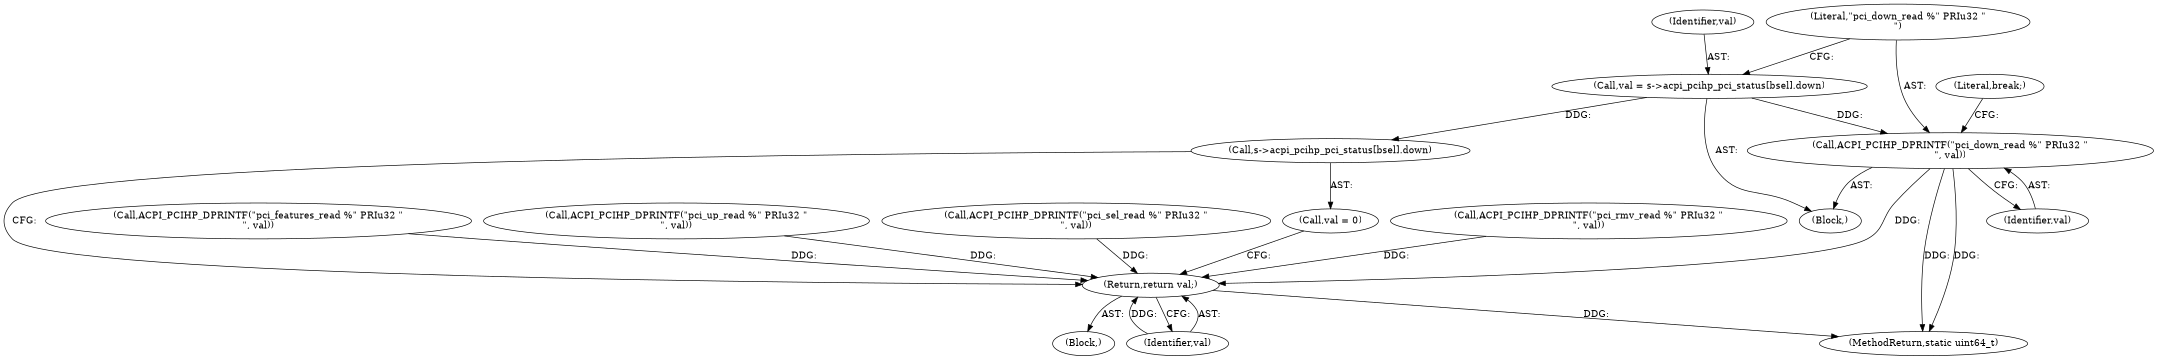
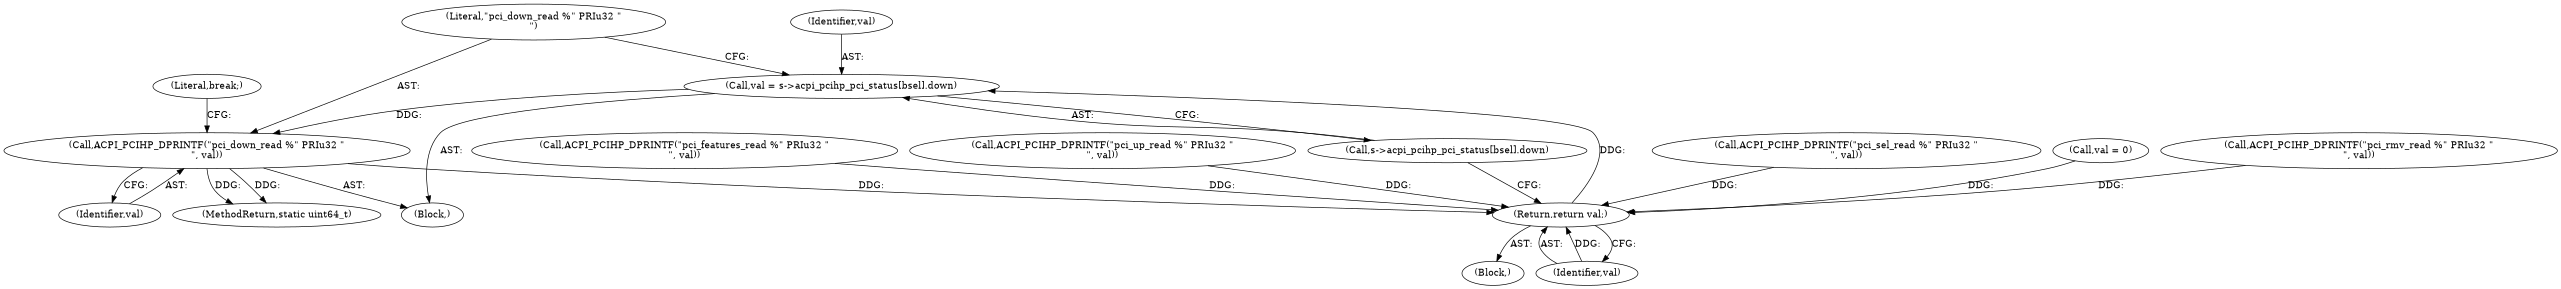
edge "(Call,val = s->acpi_pcihp_pci_status[bsel].down)" -> "(Call,s->acpi_pcihp_pci_status[bsel].down)": label "DDG: " -> "CFG: "
edge "(Call,s->acpi_pcihp_pci_status[bsel].down)" -> "(Call,val = 0)": now "(Call,s->acpi_pcihp_pci_status[bsel].down)" -> "(Call,val = s->acpi_pcihp_pci_status[bsel].down)"
edge "(Call,val = 0)" -> "(Return,return val;)": label "CFG: " -> "DDG: "
edge "(Return,return val;)" -> "(MethodReturn,static uint64_t)": now "(Return,return val;)" -> "(Call,val = s->acpi_pcihp_pci_status[bsel].down)"
